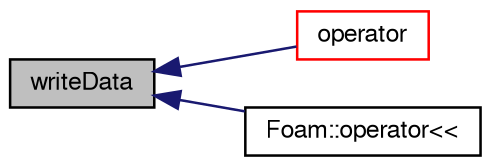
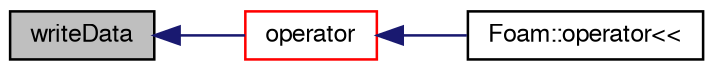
edge "Foam::operator<<" -> "writeData": now "Foam::operator<<" -> "operator"
